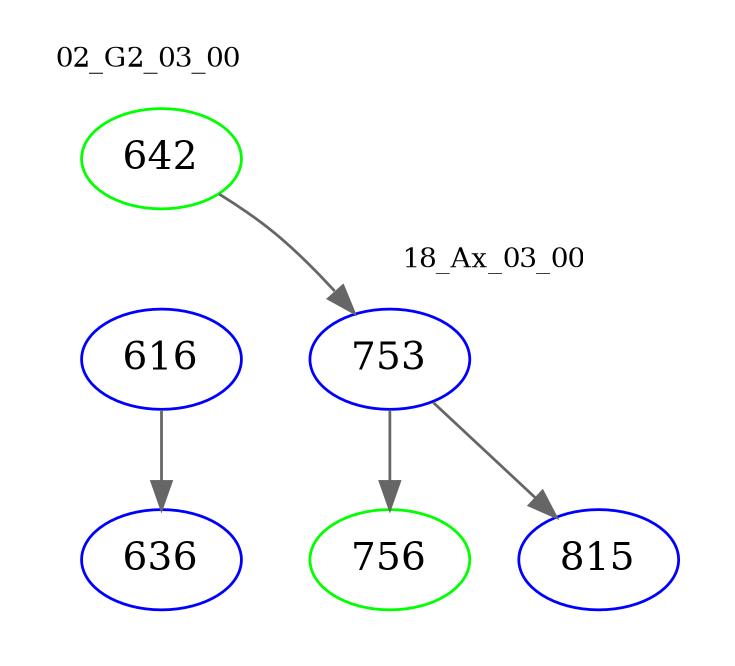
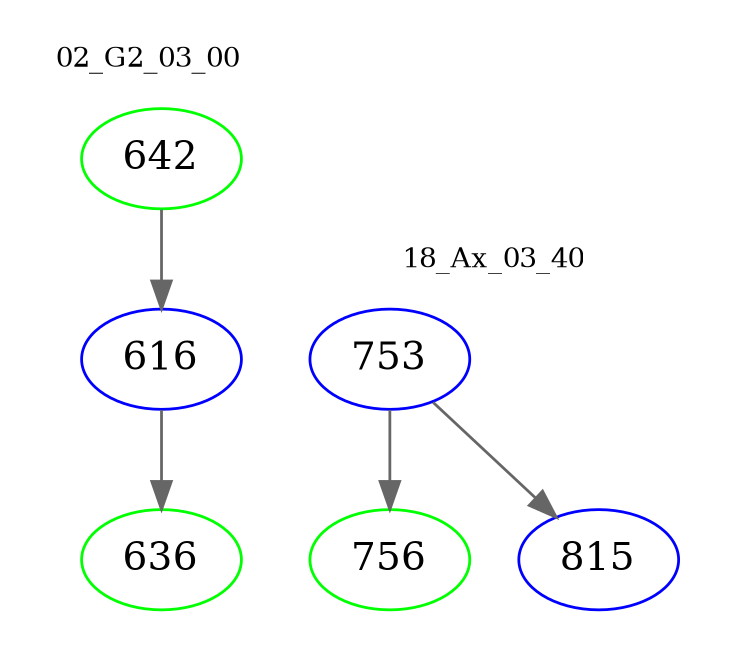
cluster "18_Ax_03_00": label "18_Ax_03_00" -> "18_Ax_03_40"
edge "642" -> "753": now "642" -> "616"
node "636": color blue -> green
